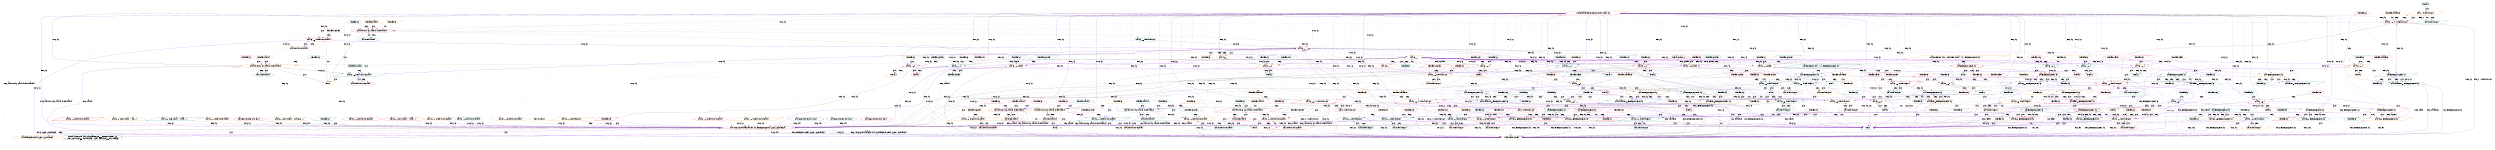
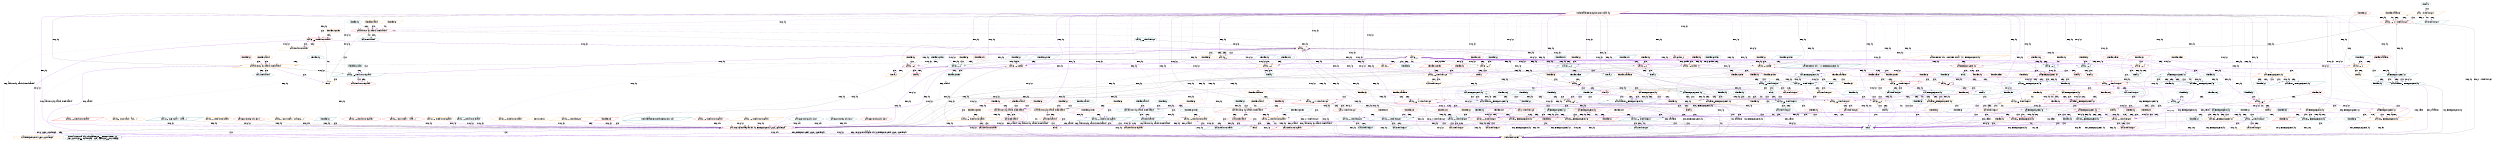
node "(Literal,opt_len - 2)": label "(Literal,opt_len - 2)" -> "(Call,opt_len - 2)"
node "(Call,bp = (const u_char *) (ack + 1))": label "(Call,bp = (const u_char *) (ack + 1))" -> "(Call,bp = (const u_ack *) (ack + 1))"
node "(MethodParameterIn,netdissect_options *ndo)": added
